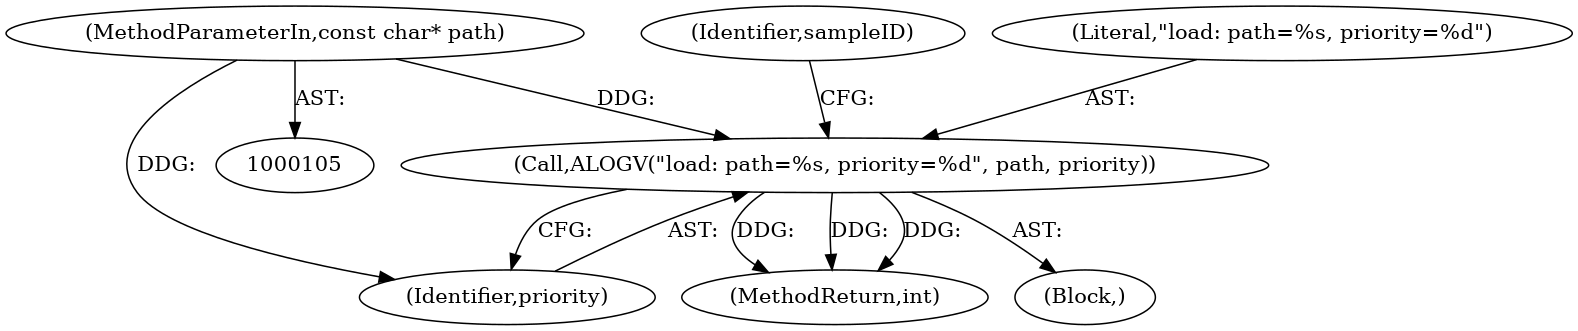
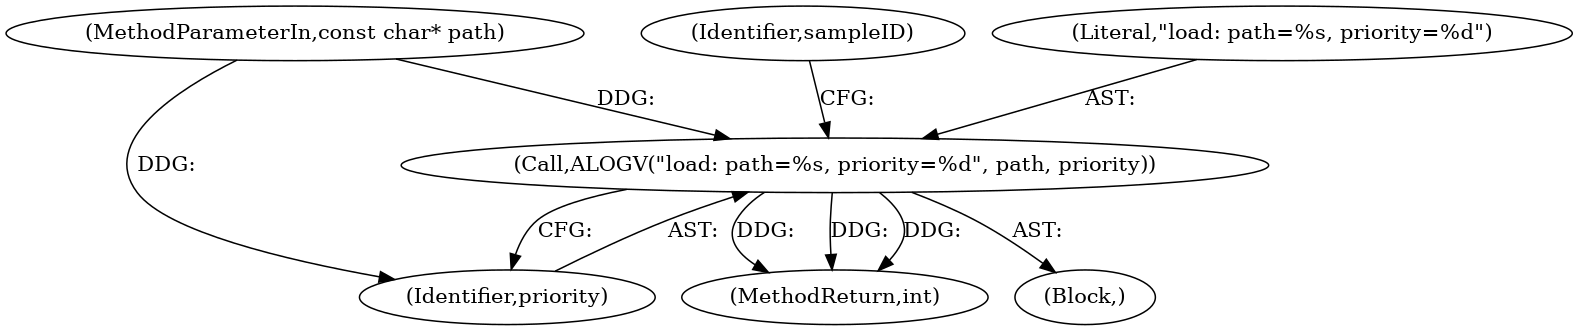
node "1000105": removed
